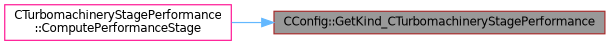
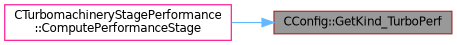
node "CConfig::GetKind_CTurbomachineryStagePerformance": label "CConfig::GetKind_CTurbomachineryStagePerformance" -> "CConfig::GetKind_TurboPerf"
